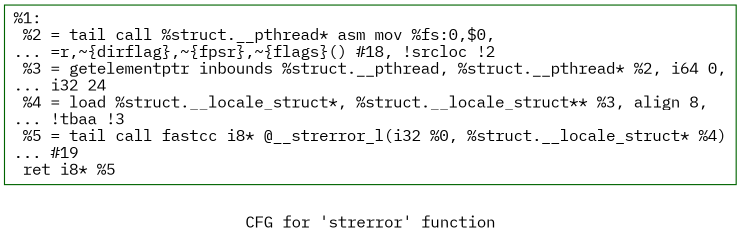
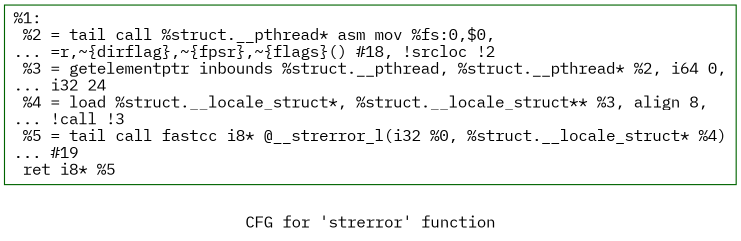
node "%1:": text "... !tbaa !3" -> "... !call !3"
